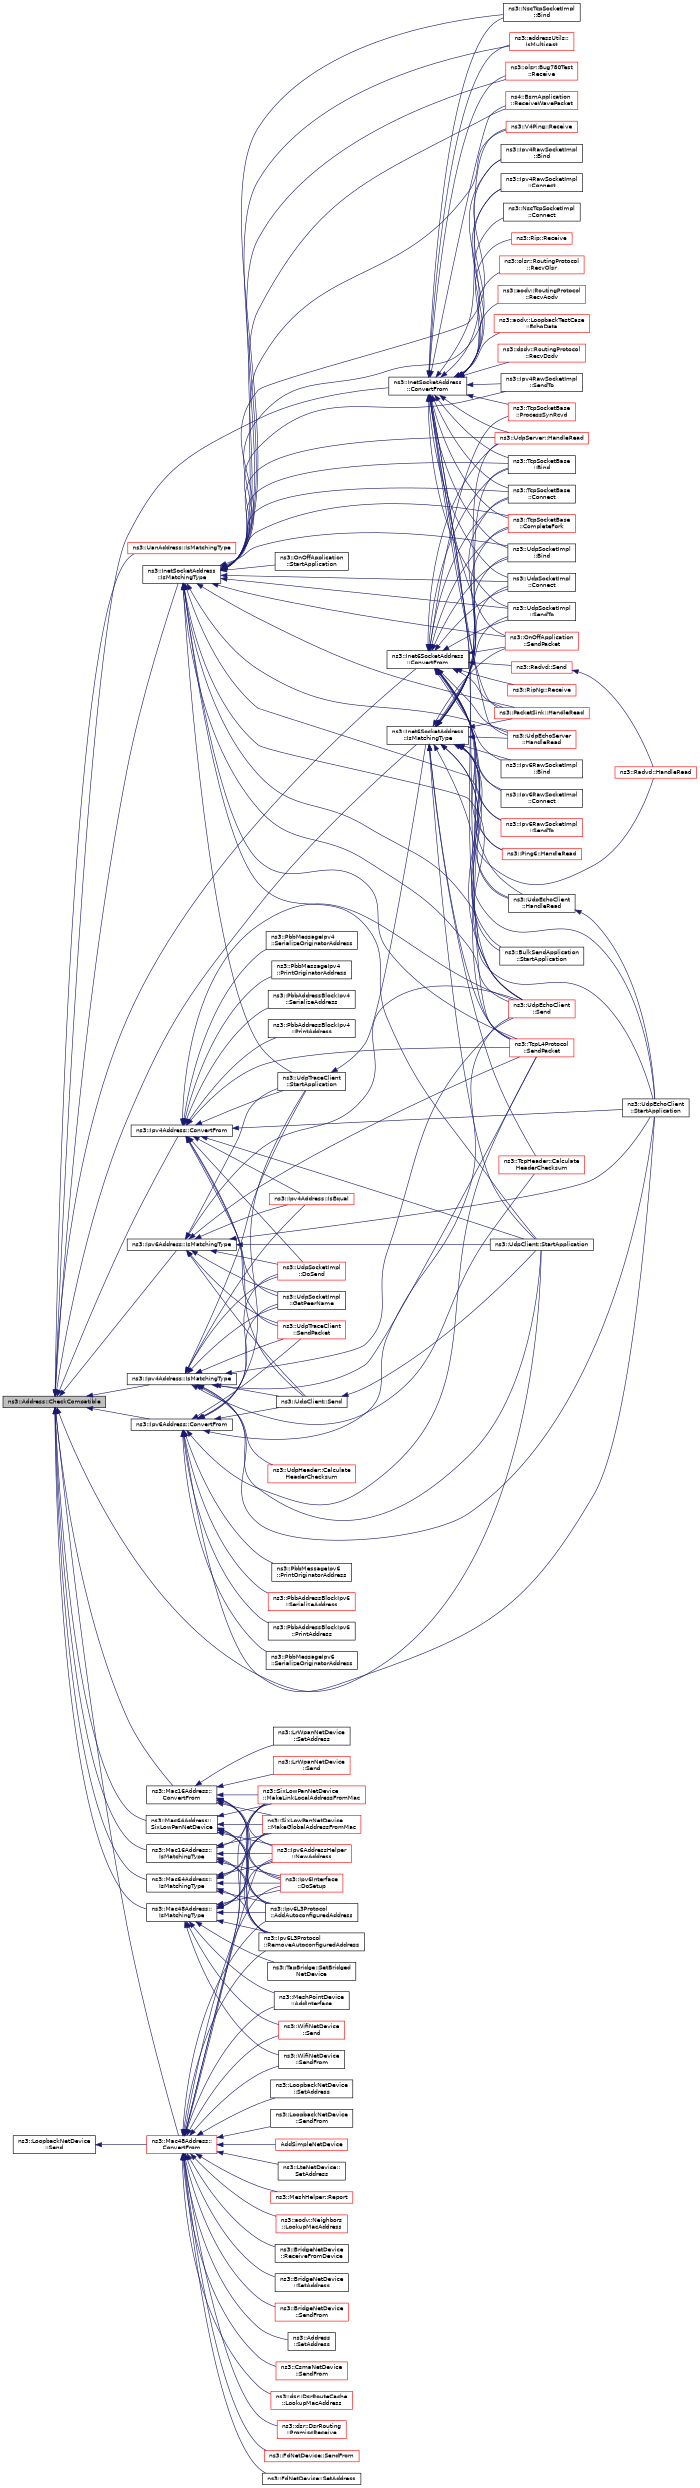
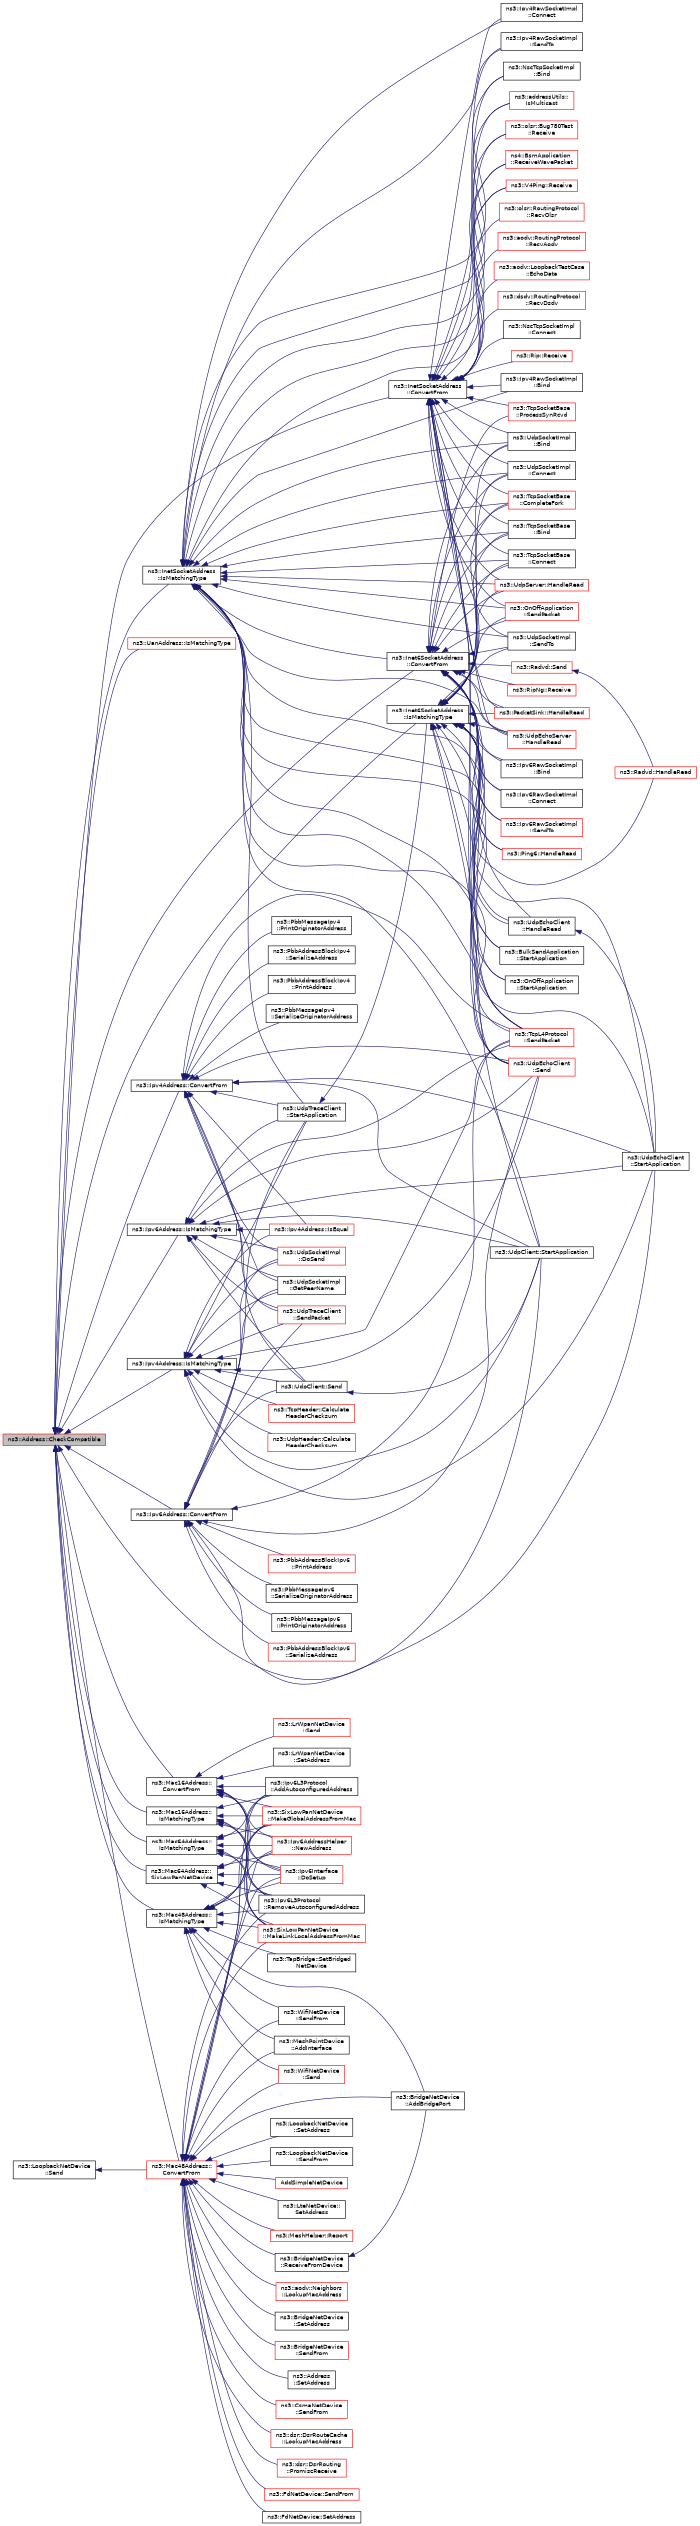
edge "ns3::PacketSink::HandleRead" -> "ns3::InetSocketAddress ::IsMatchingType": now "ns3::Inet6SocketAddress ::ConvertFrom" -> "ns3::InetSocketAddress ::IsMatchingType"
edge "ns3::TcpHeader::Calculate HeaderChecksum" -> "ns3::Inet6SocketAddress ::IsMatchingType": now "ns3::OnOffApplication ::StartApplication" -> "ns3::Inet6SocketAddress ::IsMatchingType"
node "ns3::Address::CheckCompatible": color black -> red
node "ns3::PbbAddressBlockIpv6 ::PrintAddress": color black -> red
edge "ns3::Ipv6L3Protocol ::AddAutoconfiguredAddress" -> "ns3::Mac64Address:: SixLowPanNetDevice": removed
node "ns3::BridgeNetDevice ::AddBridgePort": added
